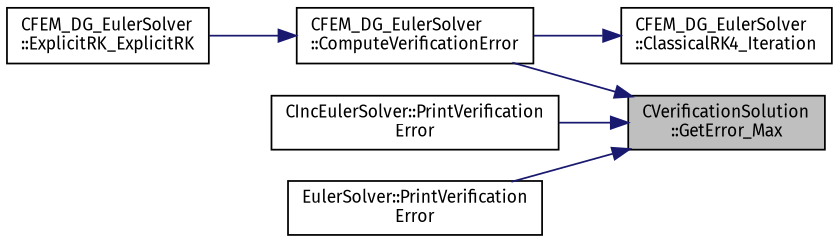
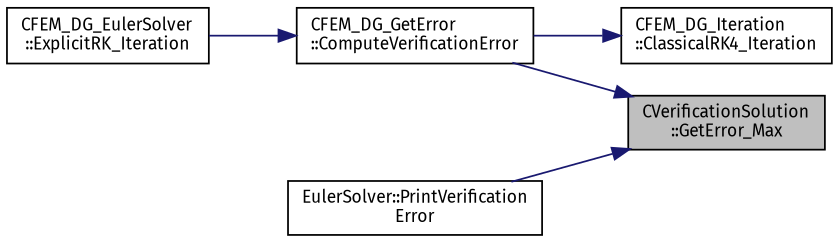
node "CFEM_DG_EulerSolver ::ExplicitRK_ExplicitRK": label "CFEM_DG_EulerSolver ::ExplicitRK_ExplicitRK" -> "CFEM_DG_EulerSolver ::ExplicitRK_Iteration"
node "CFEM_DG_EulerSolver ::ComputeVerificationError": label "CFEM_DG_EulerSolver ::ComputeVerificationError" -> "CFEM_DG_GetError ::ComputeVerificationError"
node "CFEM_DG_EulerSolver ::ClassicalRK4_Iteration": label "CFEM_DG_EulerSolver ::ClassicalRK4_Iteration" -> "CFEM_DG_Iteration ::ClassicalRK4_Iteration"
node "CIncEulerSolver::PrintVerification Error": removed
